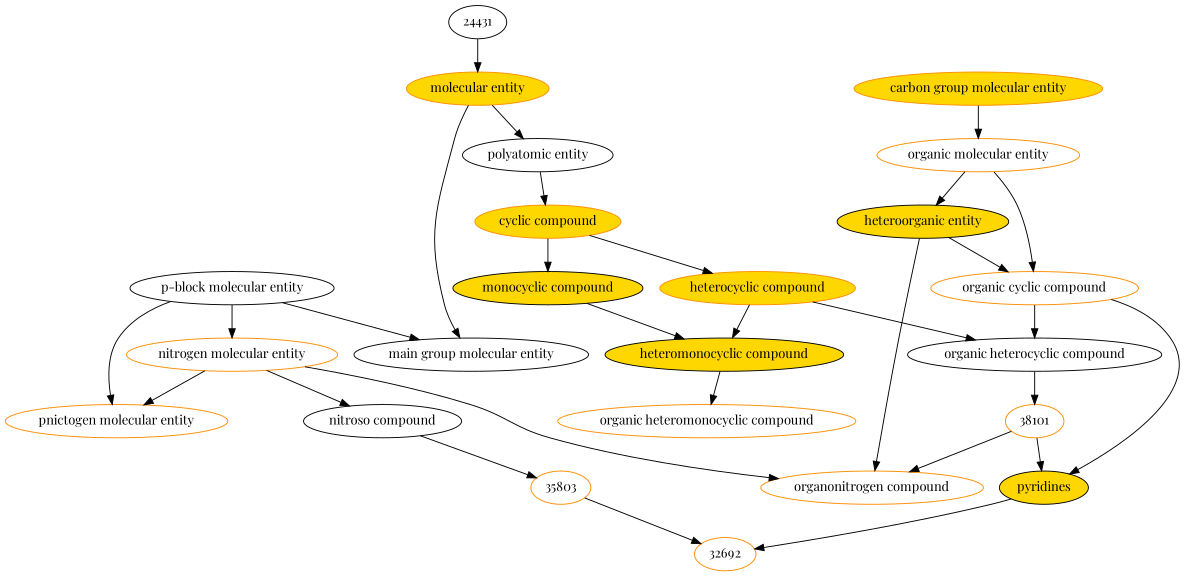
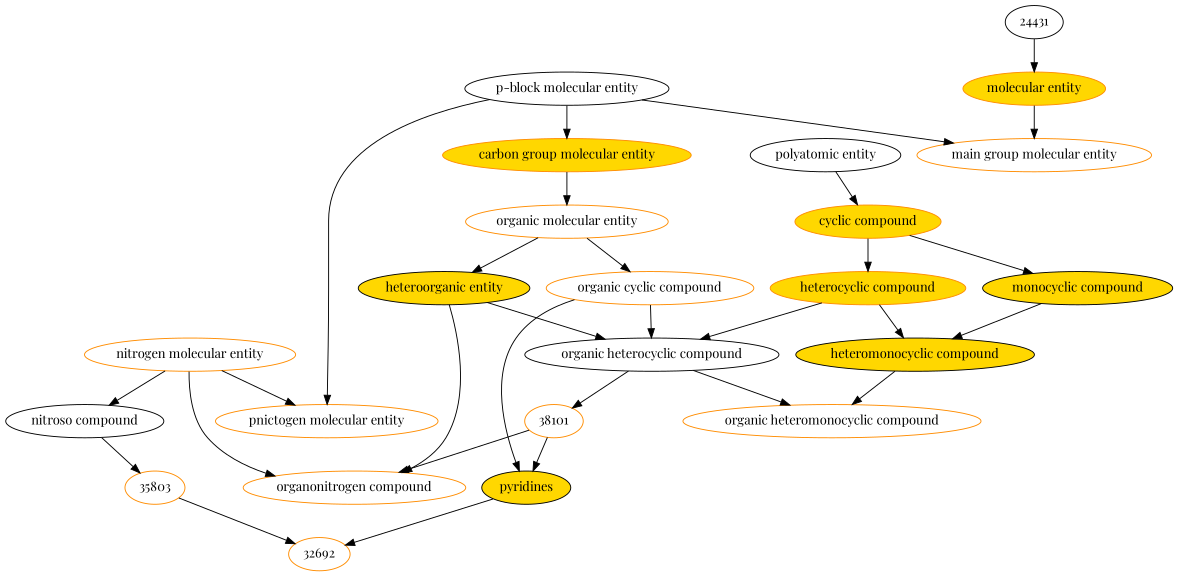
edge "molecular entity" -> "polyatomic entity": removed
edge "heteroorganic entity" -> "organic cyclic compound": now "heteroorganic entity" -> "organic heterocyclic compound"
edge "p-block molecular entity" -> "nitrogen molecular entity": now "p-block molecular entity" -> "carbon group molecular entity"
node "main group molecular entity": color black -> darkorange
edge "organic heterocyclic compound" -> "organic heteromonocyclic compound": added
